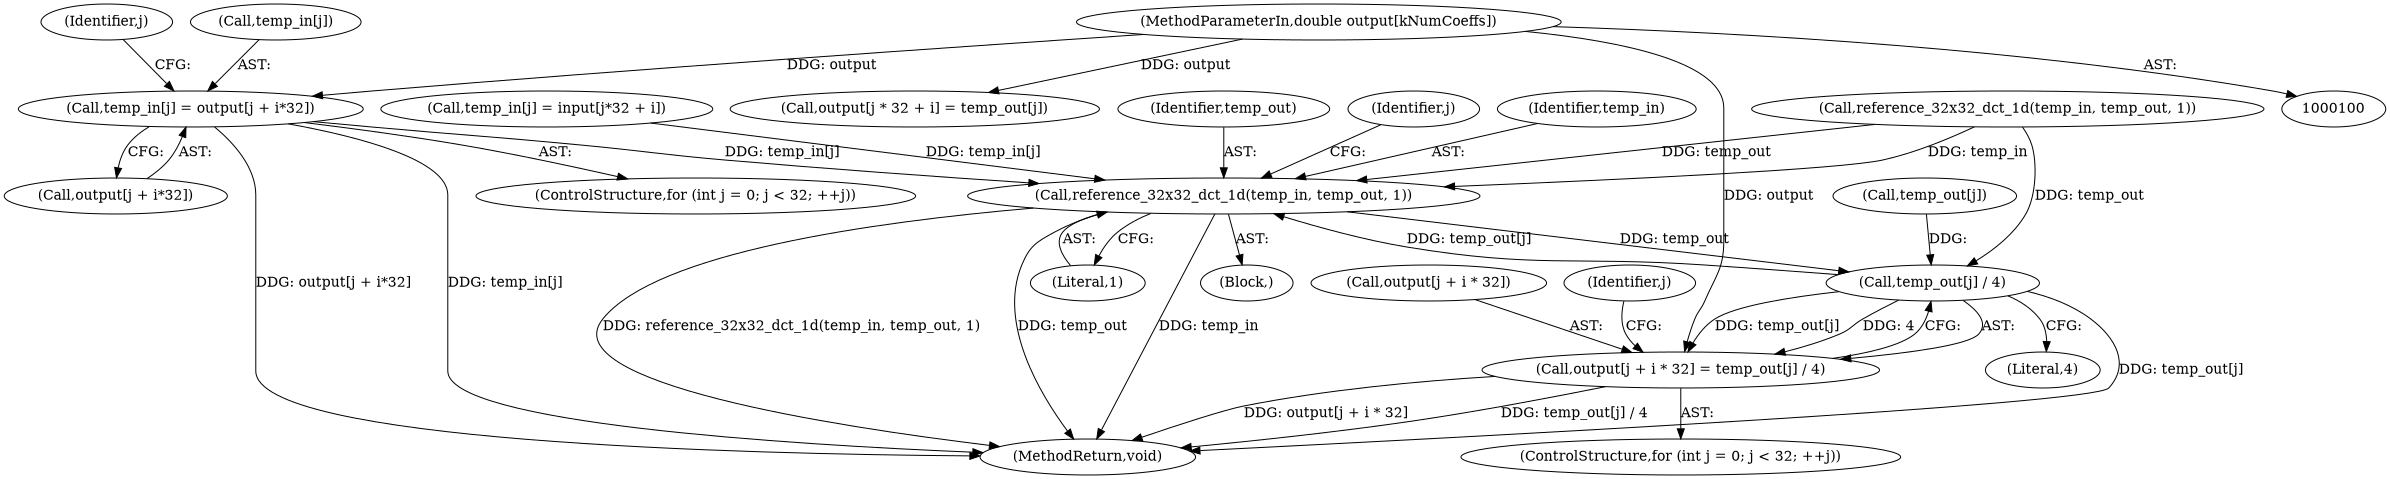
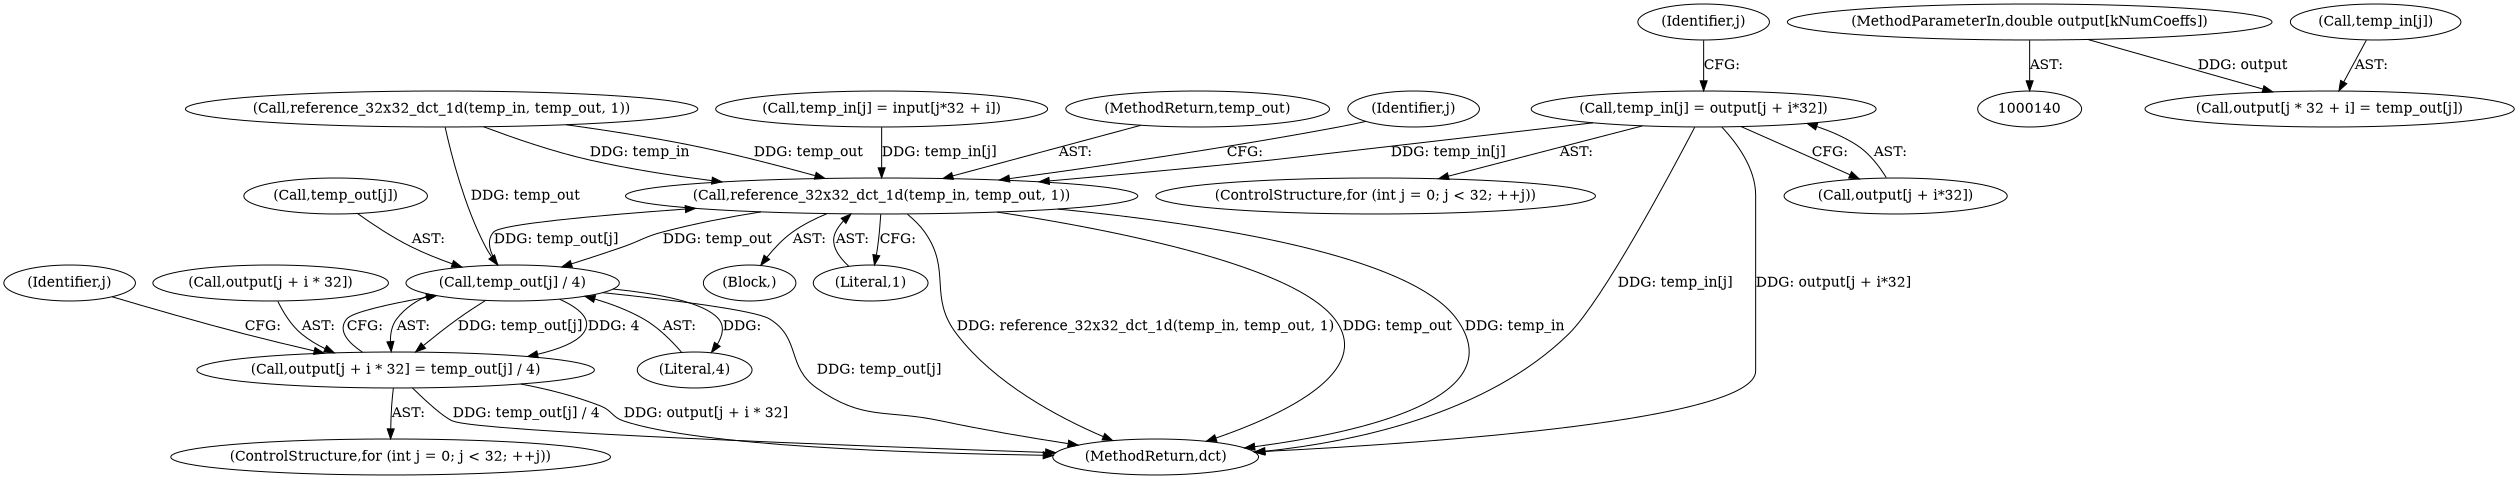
edge "(Call,temp_in[j])" -> "(Call,temp_in[j] = output[j + i*32])": now "(Call,temp_in[j])" -> "(Call,output[j * 32 + i] = temp_out[j])"
edge "(MethodParameterIn,double output[kNumCoeffs])" -> "(Call,temp_in[j] = output[j + i*32])": removed, label "DDG: output"
node "(Identifier,temp_out)": label "(Identifier,temp_out)" -> "(MethodReturn,temp_out)"
node "(Identifier,temp_in)": removed
node "1000100": label "1000100" -> "1000140"
edge "(MethodParameterIn,double output[kNumCoeffs])" -> "(Call,output[j + i * 32] = temp_out[j] / 4)": removed, label "DDG: output"
edge "(Call,temp_out[j])" -> "(Call,temp_out[j] / 4)": label "DDG: " -> "AST: "
edge "(Literal,4)" -> "(Call,temp_out[j] / 4)": added, label "AST:"
edge "(Call,temp_out[j] / 4)" -> "(Literal,4)": label "CFG: " -> "DDG: "
node "(MethodReturn,void)": label "(MethodReturn,void)" -> "(MethodReturn,dct)"
